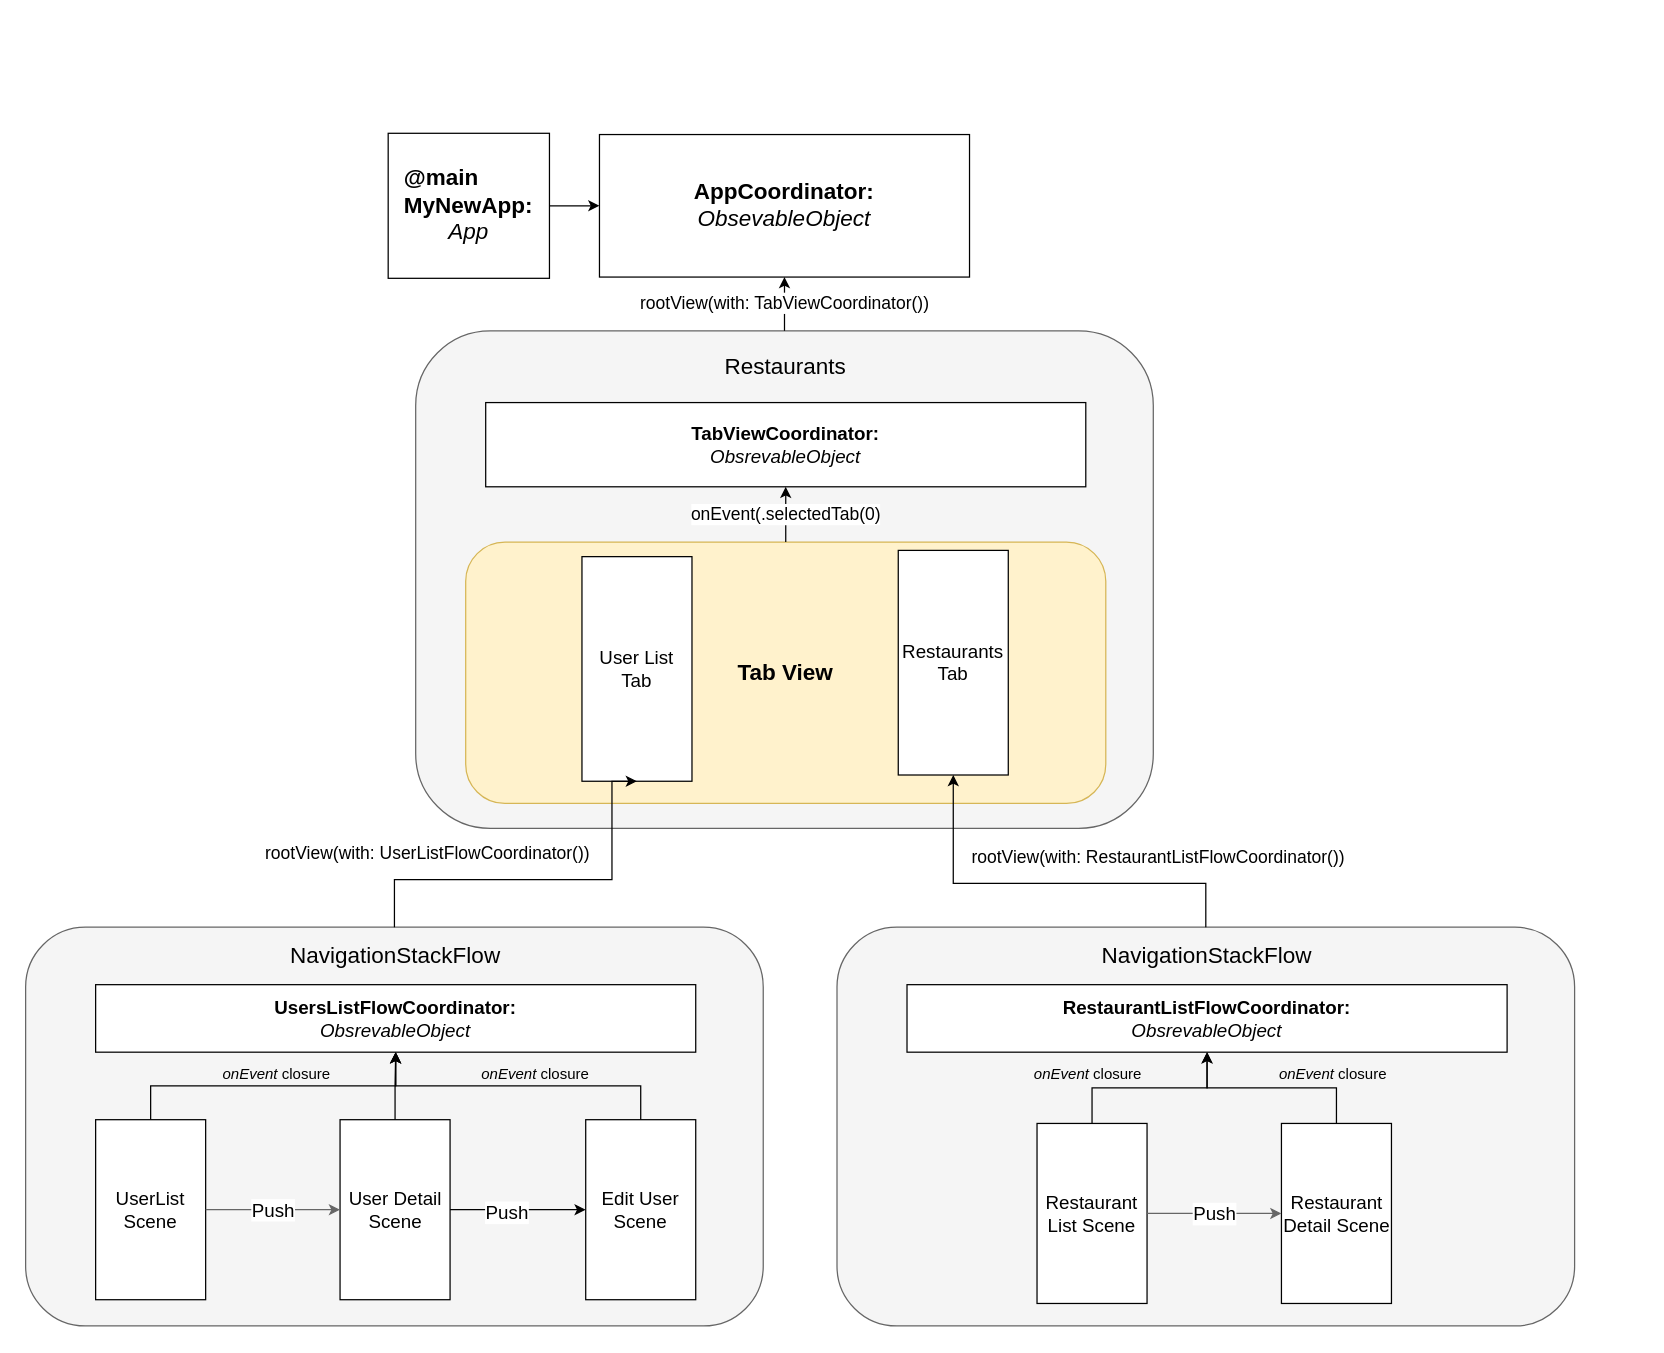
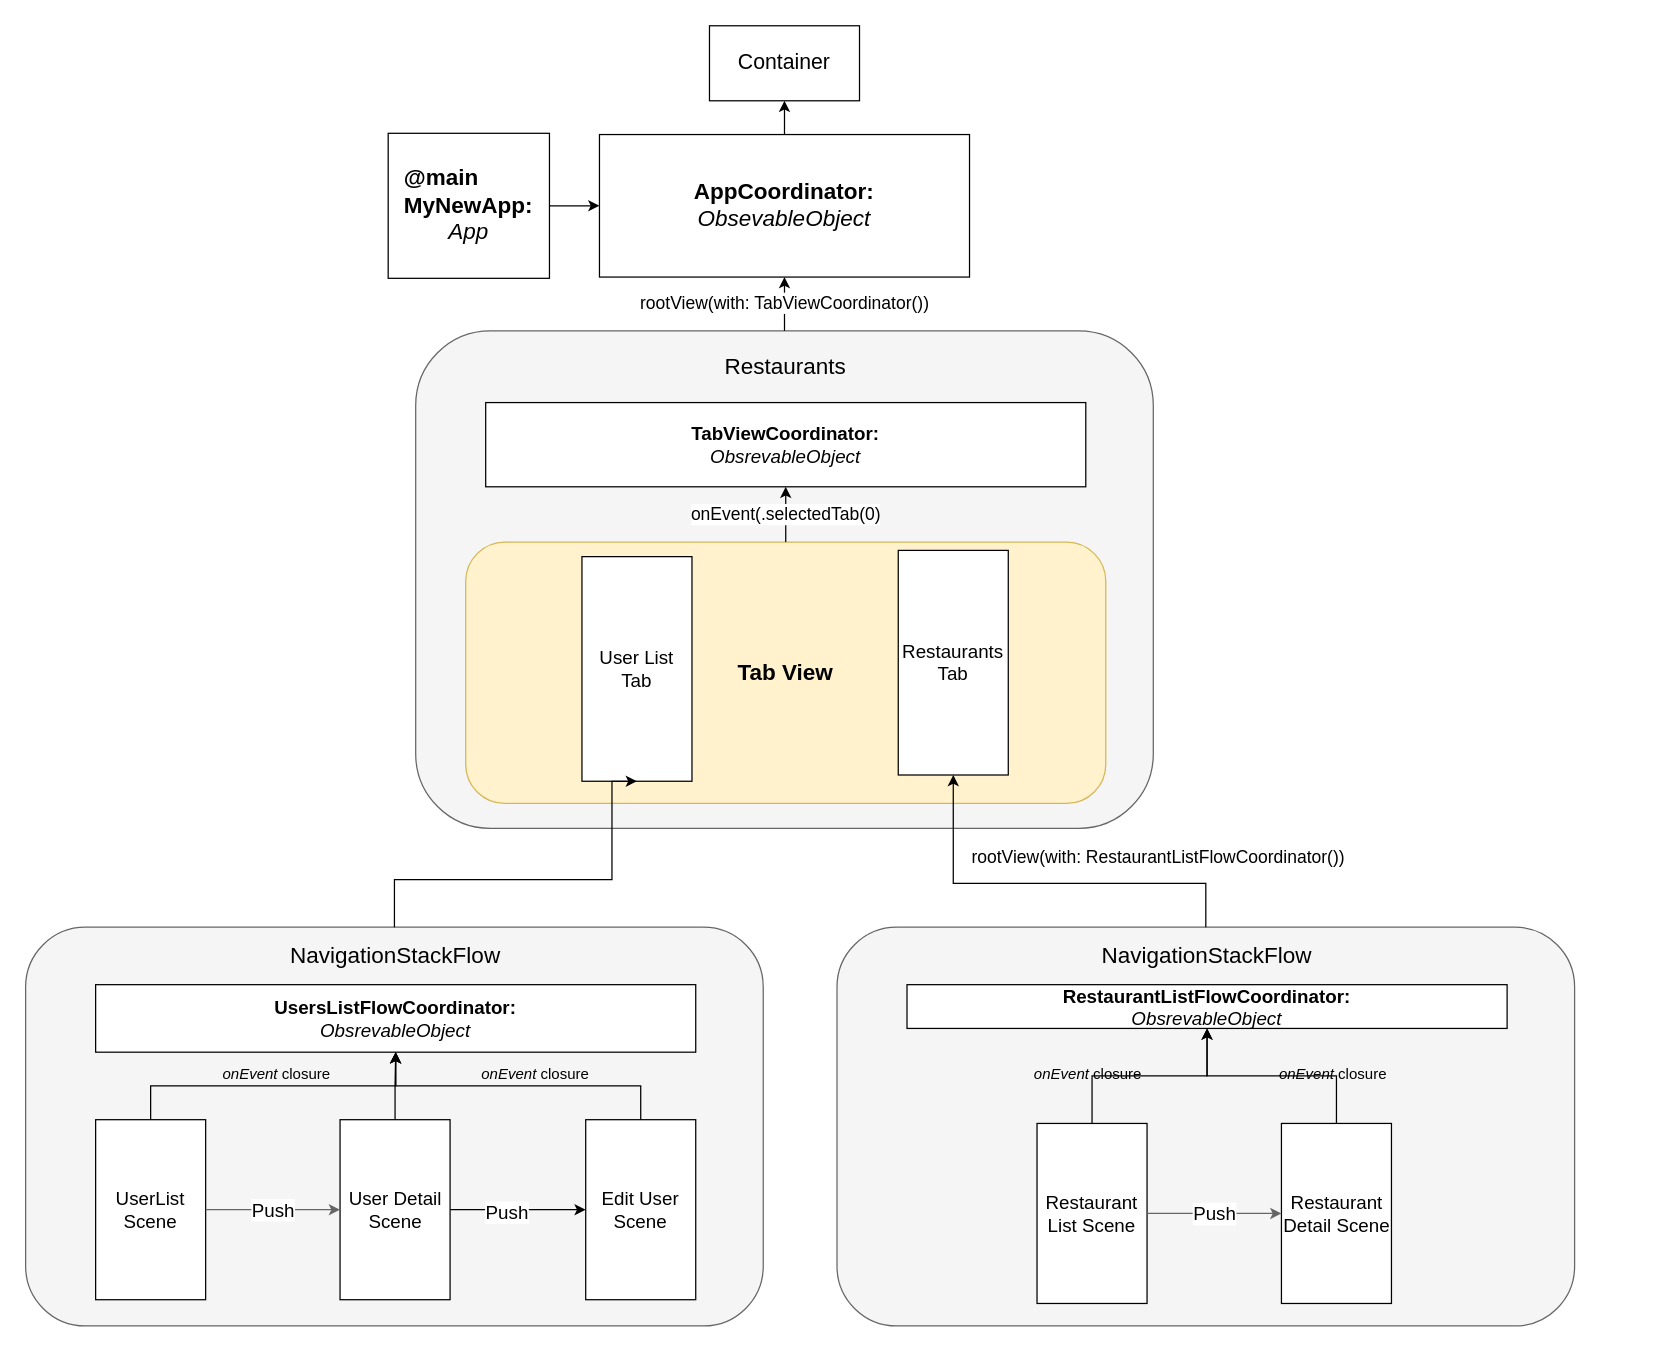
node "Container": added
edge "AppCoordinator: ObsevableObject" -> "Container": added
node "rootView(with: UserListFlowCoordinator())": removed
node "RestaurantListFlowCoordinator: ObsrevableObject": size 600x68 -> 600x44
